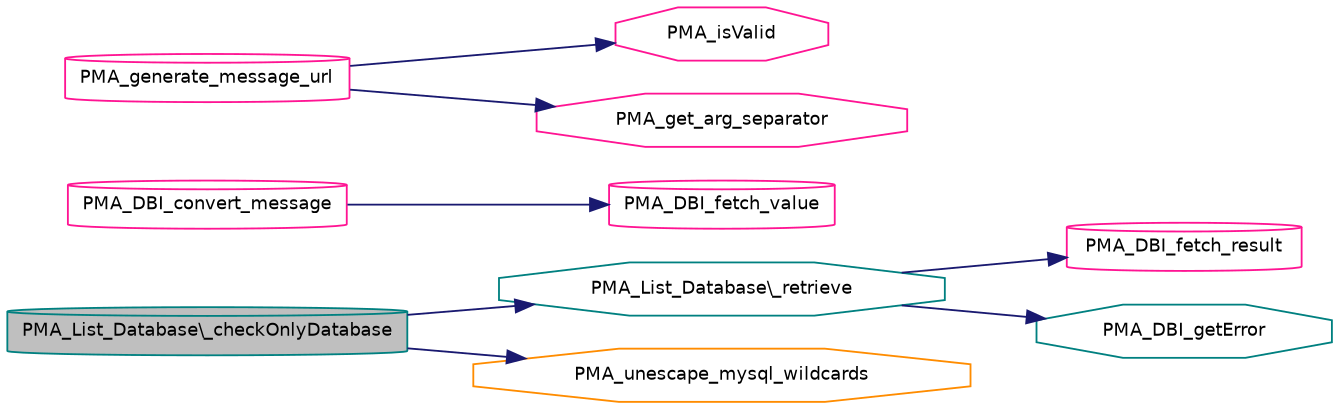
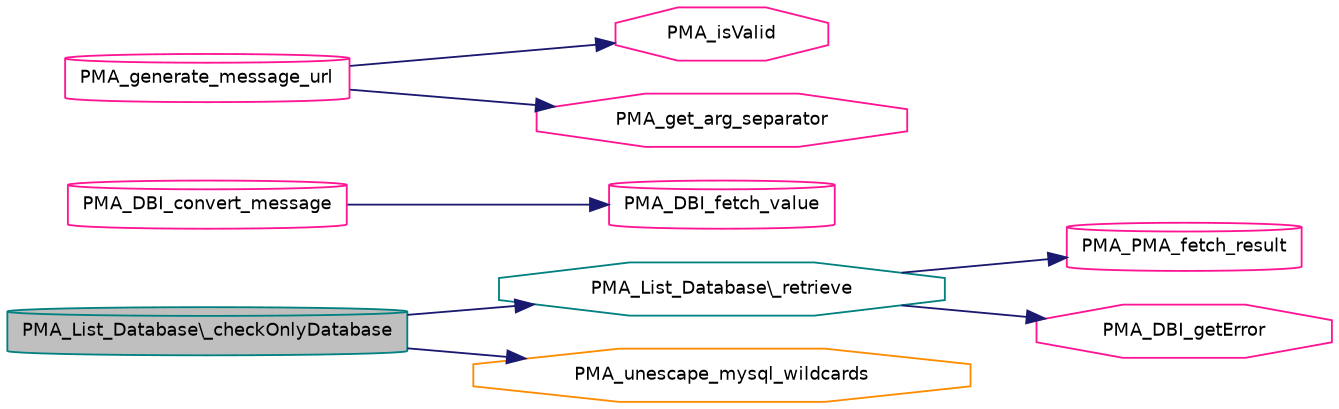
node "PMA_DBI_fetch_result": label "PMA_DBI_fetch_result" -> "PMA_PMA_fetch_result"
node "PMA_DBI_getError": color teal -> deeppink
